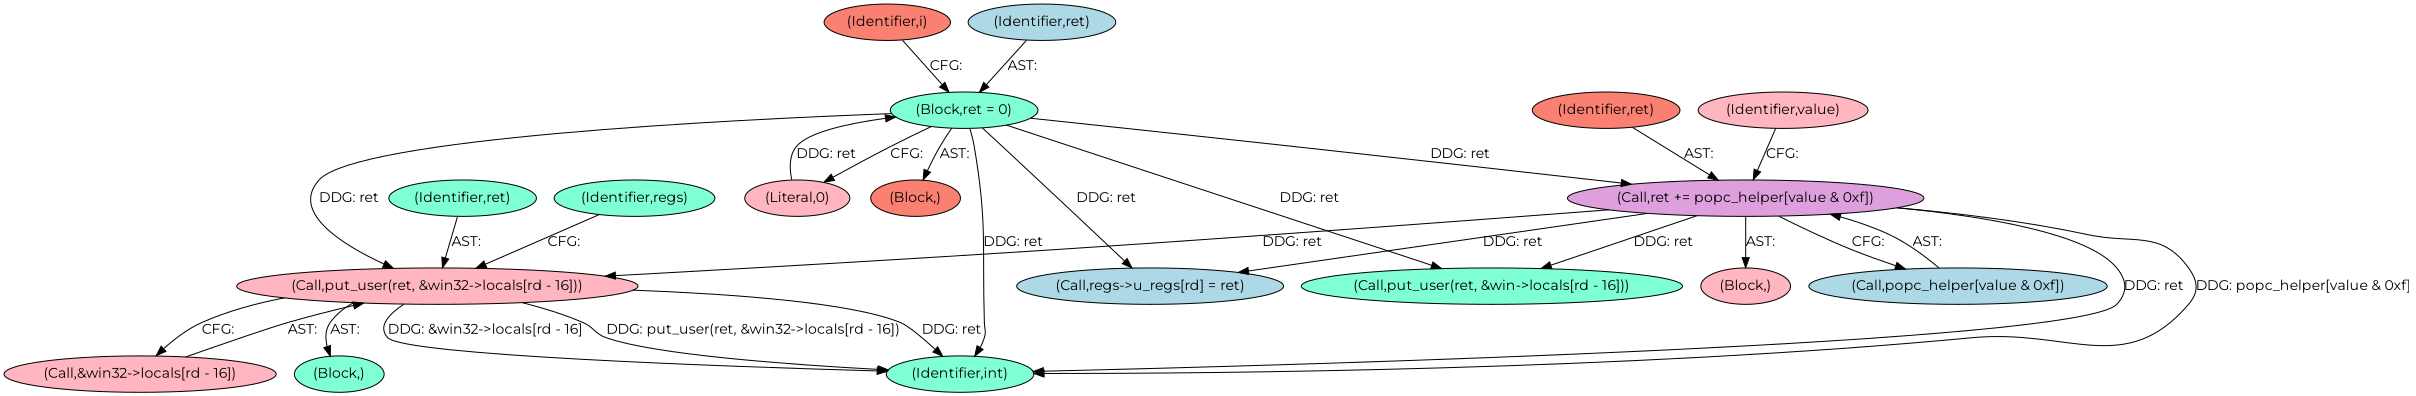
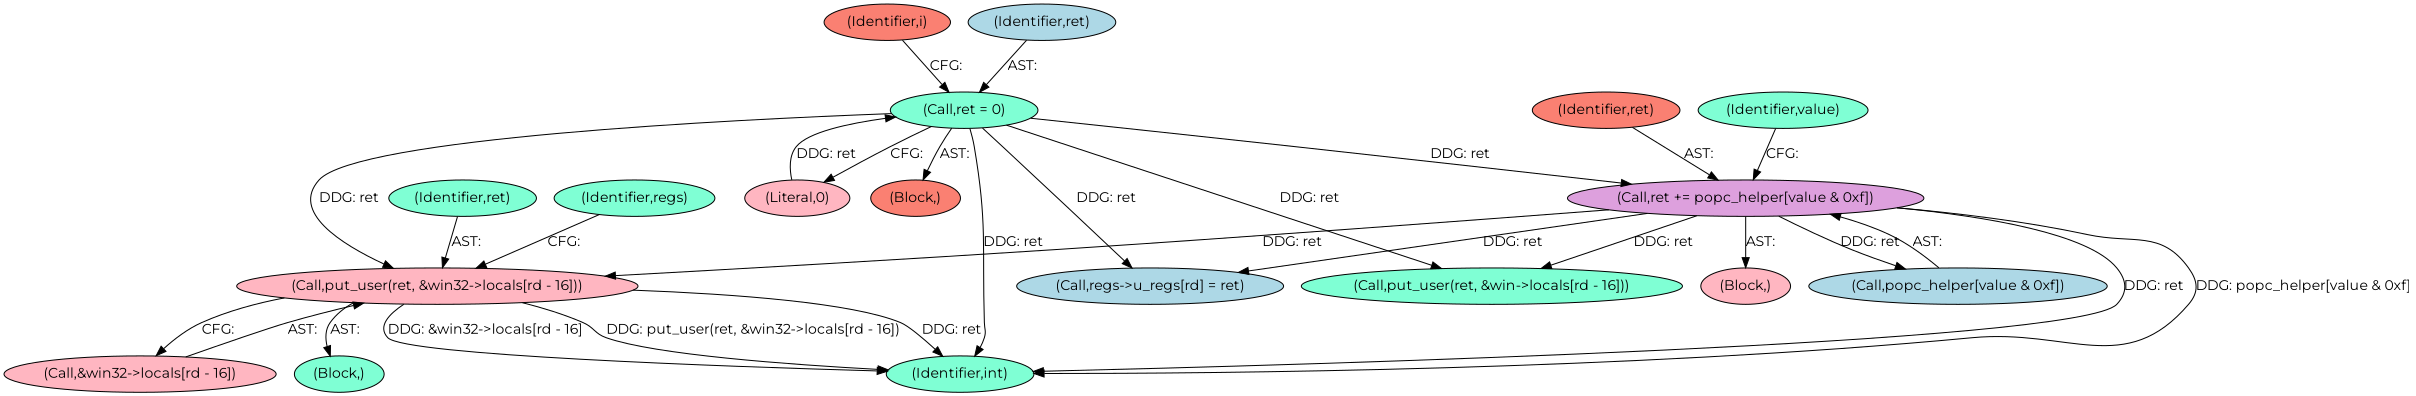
node "(Block,ret = 0)": label "(Block,ret = 0)" -> "(Call,ret = 0)"
node "(Identifier,value)": fillcolor lightpink -> aquamarine
edge "(Call,ret += popc_helper[value & 0xf])" -> "(Call,popc_helper[value & 0xf])": label "CFG: " -> "DDG: ret"
